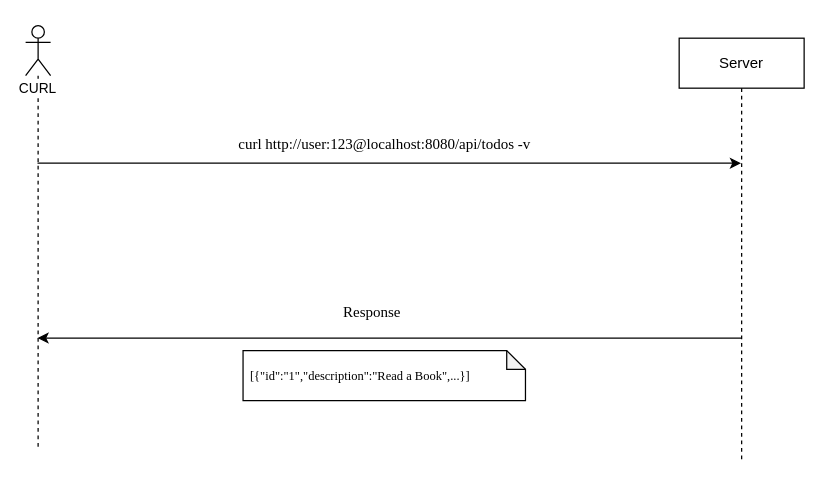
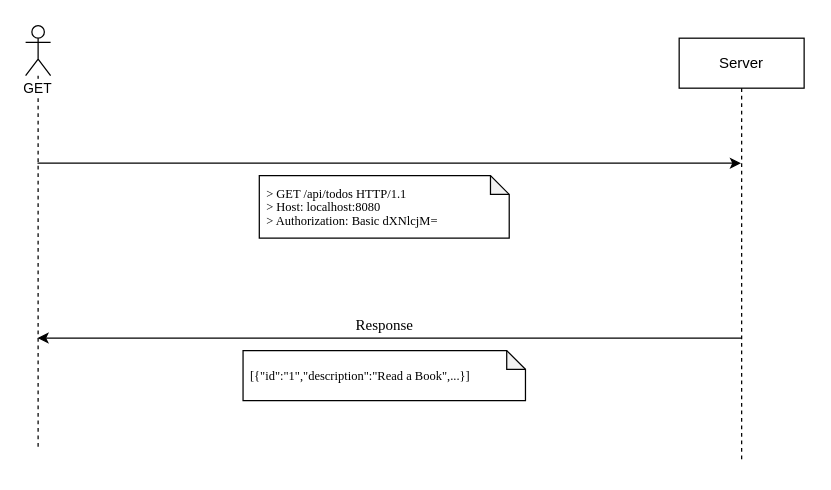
node "CURL": label "CURL" -> "GET"
node "curl http://user:123@localhost:8080/api/todos -v": removed
node "> GET /api/todos HTTP/1.1 > Host: localhost:8080 > Authorization: Basic dXNlcjM=": added
node "Response": moved (372, 313) -> (384, 326)
